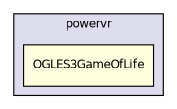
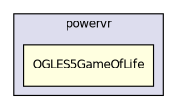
node "OGLES3GameOfLife": label "OGLES3GameOfLife" -> "OGLES5GameOfLife"
